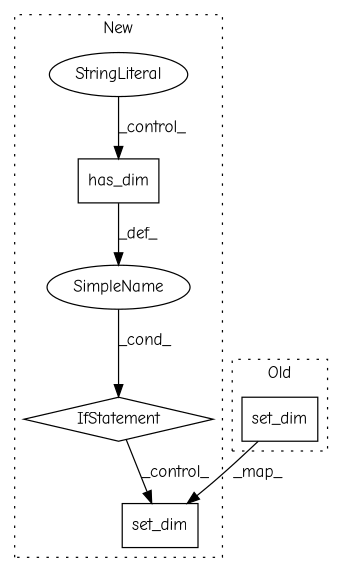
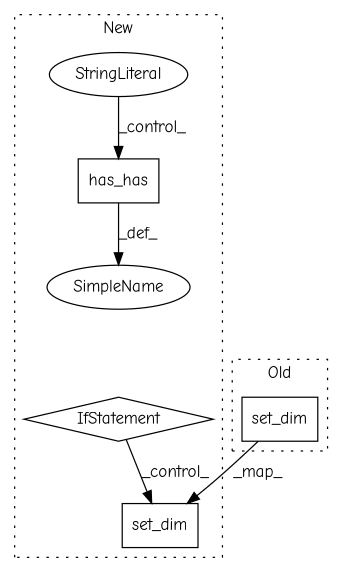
node "has_dim": label "has_dim" -> "has_has"
edge "SimpleName" -> "IfStatement": removed, label "_cond_"
